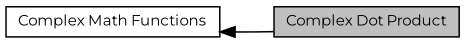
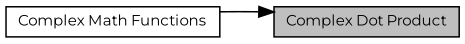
edge "Complex Dot Product" -> "Complex Math Functions": reversed
